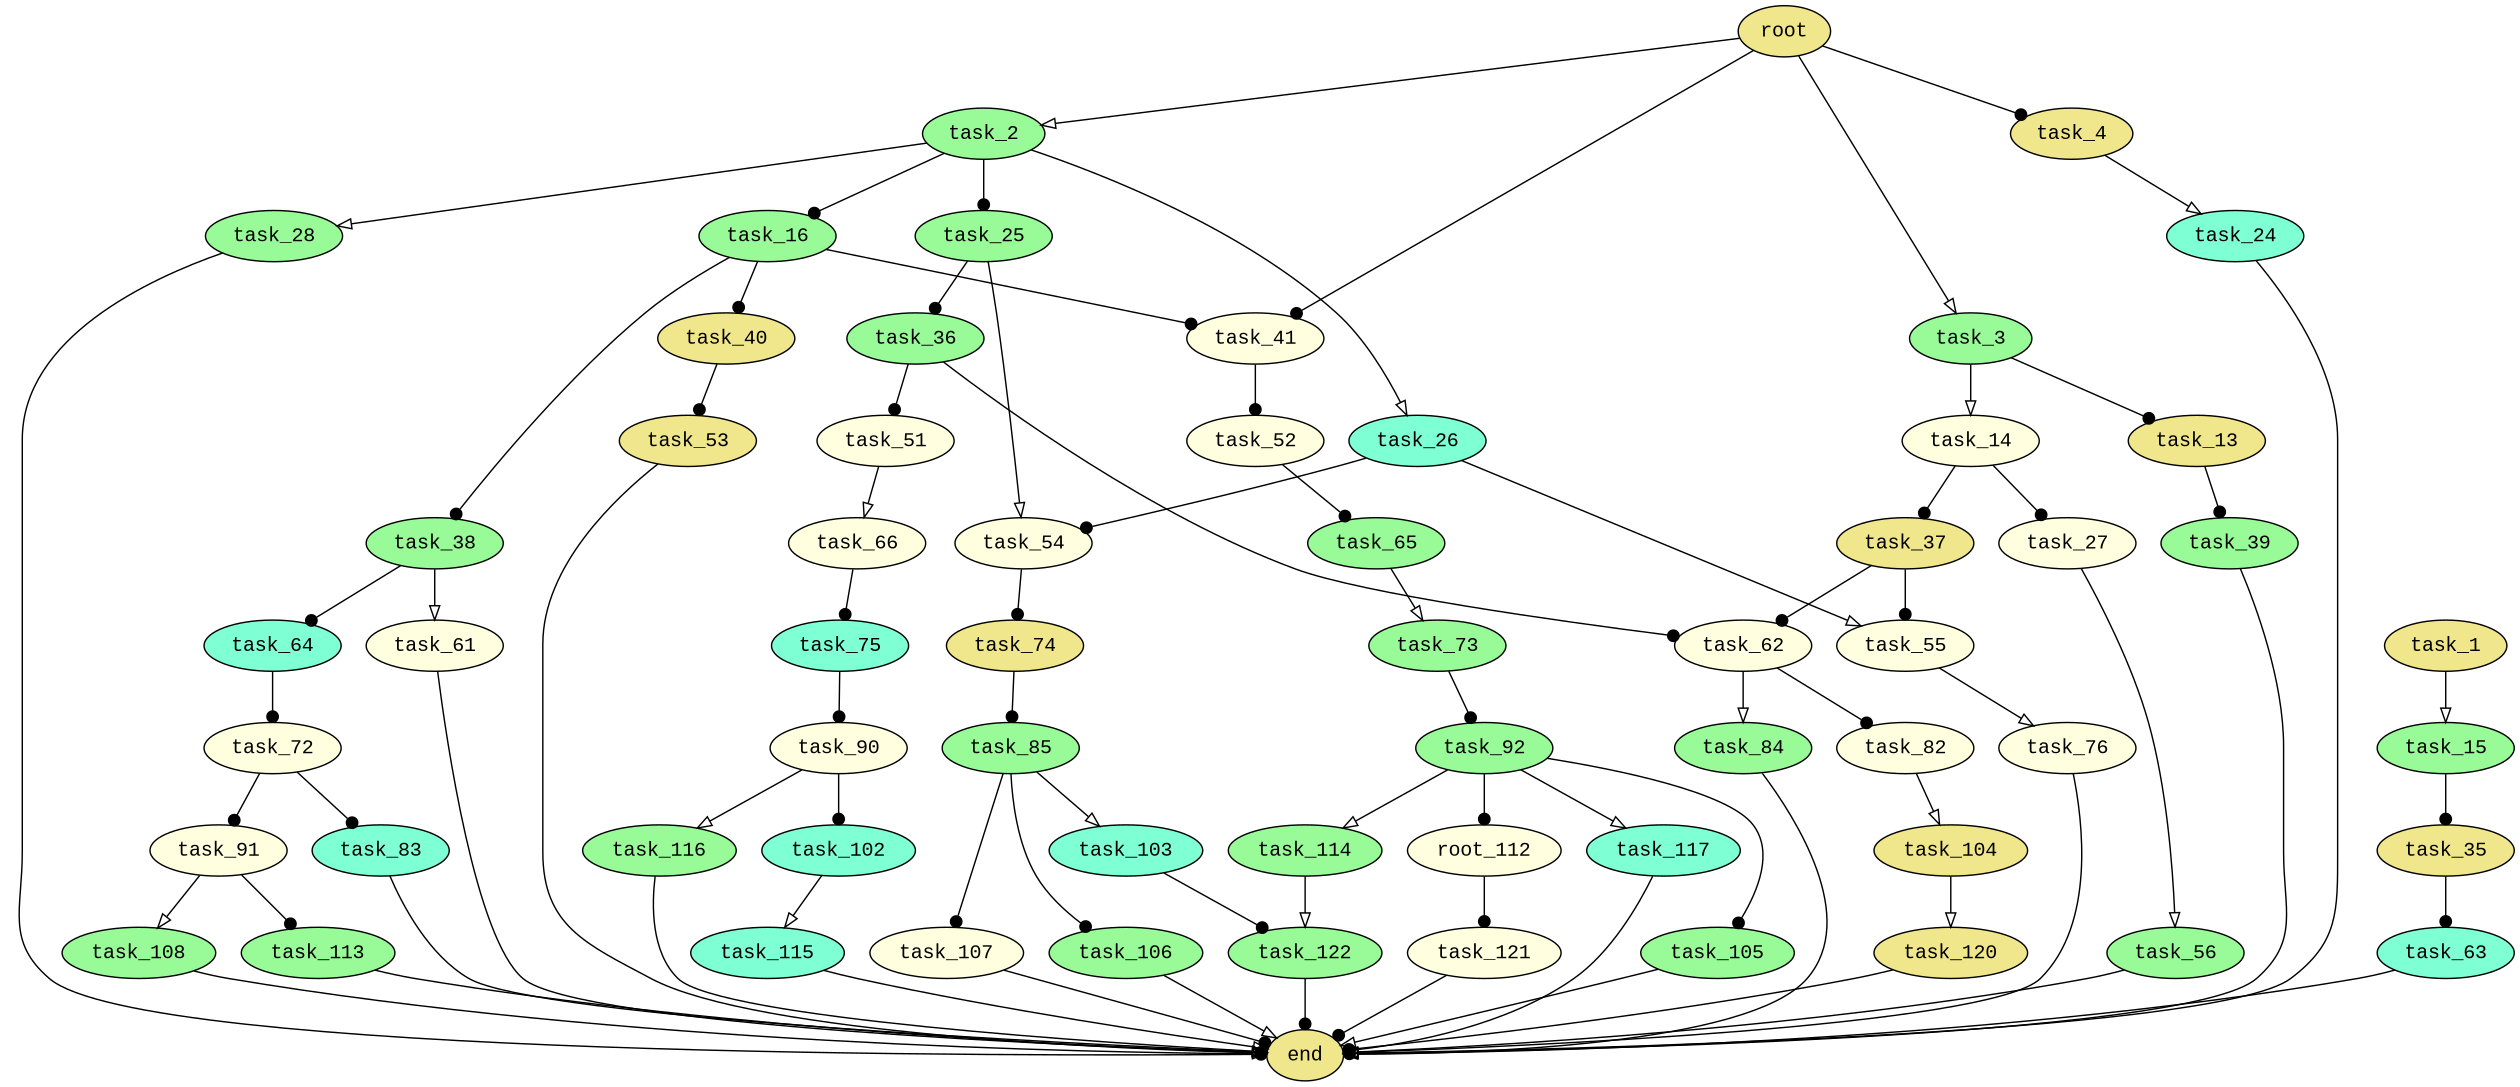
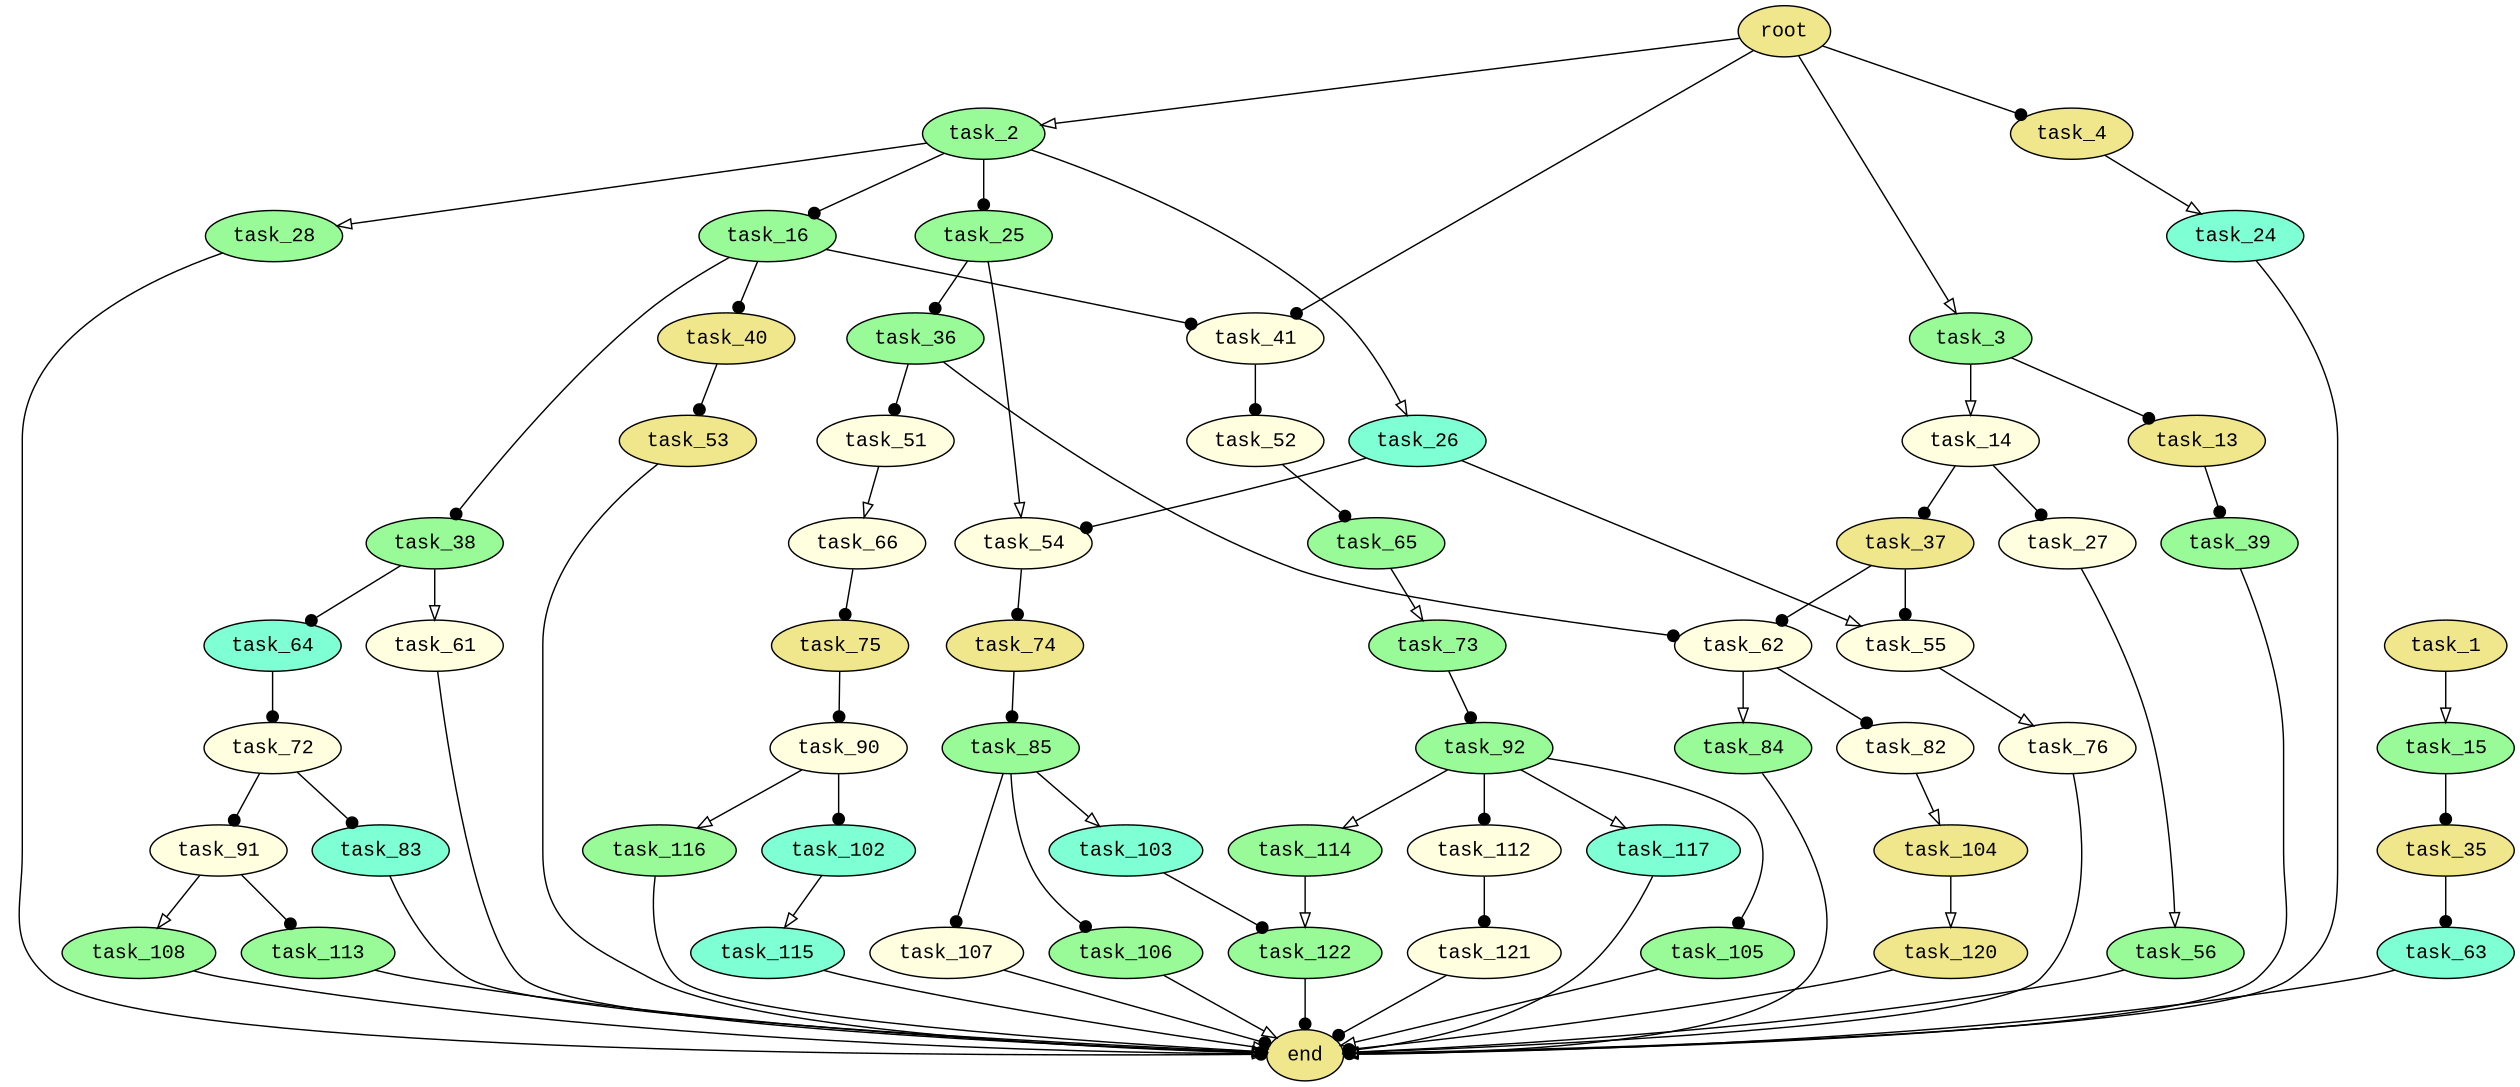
node "task_75": fillcolor aquamarine -> khaki
node "root_112": label "root_112" -> "task_112"
